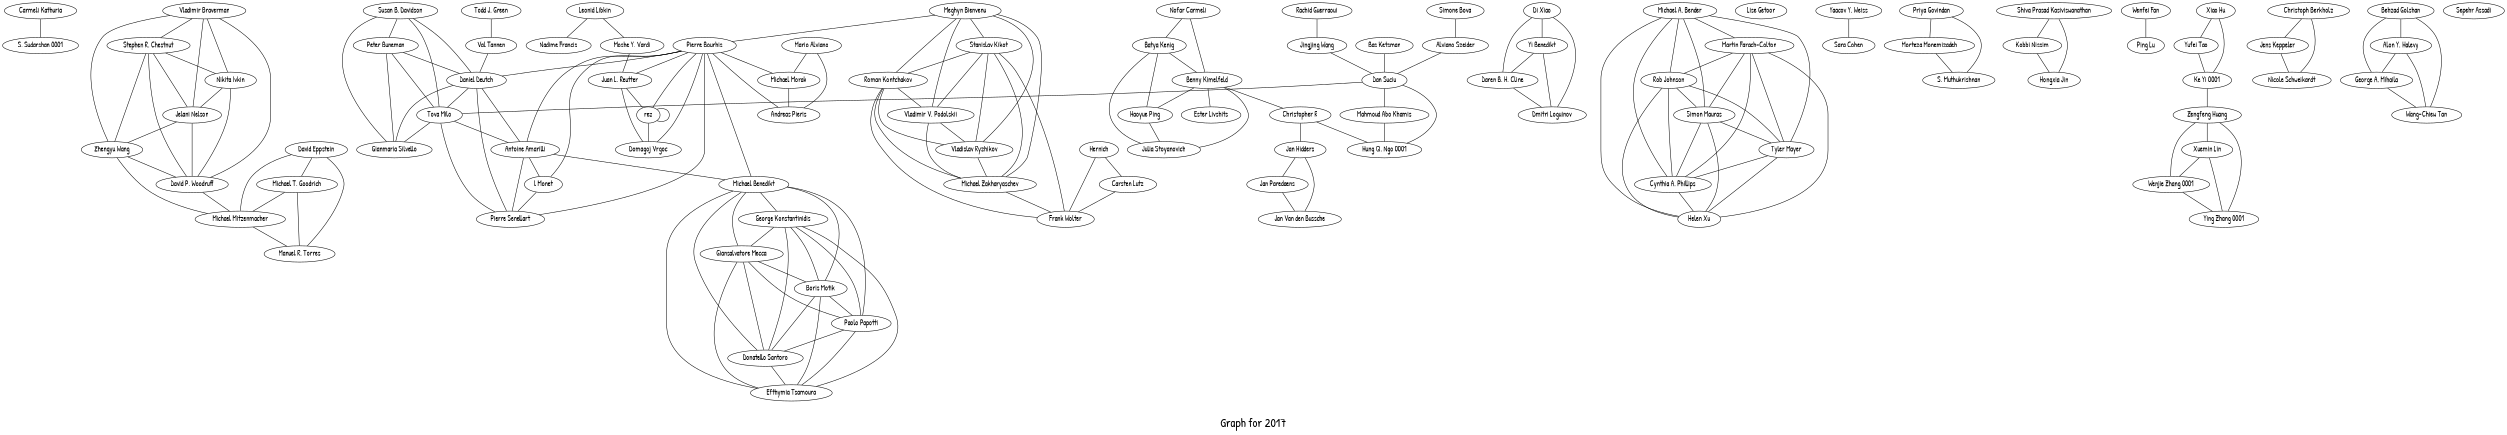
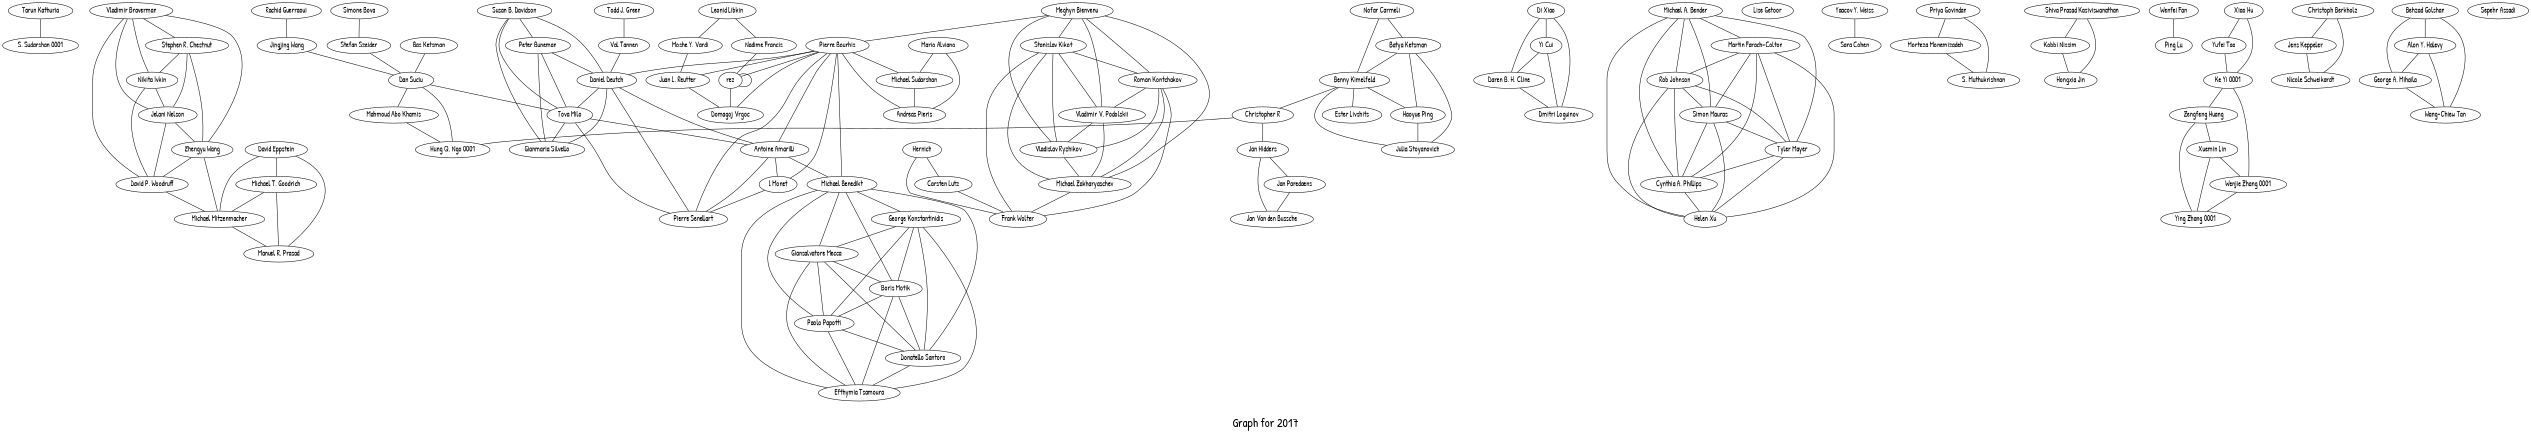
node "Carmeli Kathuria": label "Carmeli Kathuria" -> "Tarun Kathuria"
node "Batya Kenig": label "Batya Kenig" -> "Batya Ketsman"
node "Alviano Szeider": label "Alviano Szeider" -> "Stefan Szeider"
node "Yi Benedikt": label "Yi Benedikt" -> "Yi Cui"
node "Michael Morak": label "Michael Morak" -> "Michael Sudarshan"
edge "Juan L. Reutter" -- "rez": now "Nadime Francis" -- "rez"
edge "Stephen R. Chestnut" -- "David P. Woodruff": removed
edge "Zengfeng Huang" -- "Wenjie Zhang 0001": now "Ke Yi 0001" -- "Wenjie Zhang 0001"
node "Manuel R. Torres": label "Manuel R. Torres" -> "Manuel R. Prasad"
